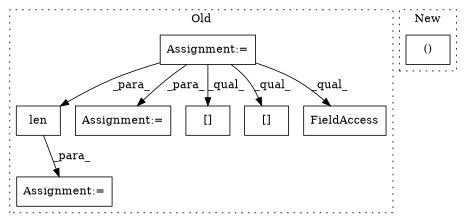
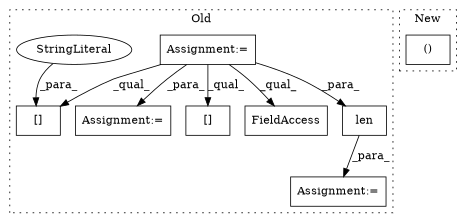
node "StringLiteral": added
